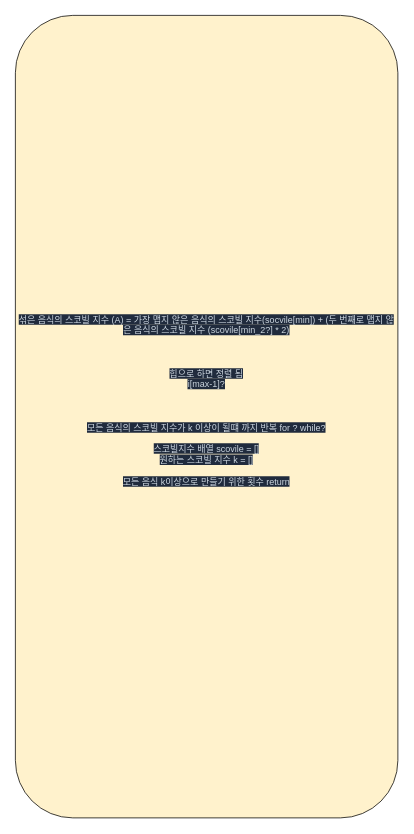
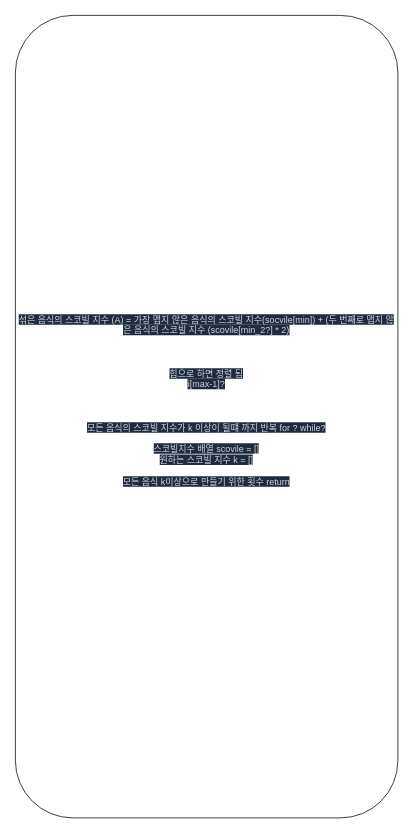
node "섞은 음식의 스코빌 지수 (A) = 가장 맵지 않은 음식의 스코빌 지수(socvile[min]) + (두 번째로 맵지 않은 음식의 스코빌 지수 (scovile[min_2?] * 2) 힙으로 하면 정렬 됨 i[max-1]? 모든 음식의 스코빌 지수가 k 이상이 될떄 까지 반복 for ? while? 스코빌지수 배열 scovile = [] 원하는 스코빌 지수 k = [] 모든 음식 k이상으로 만들기 위한 횟수 return": fillcolor #fff2cc -> #ffffff
